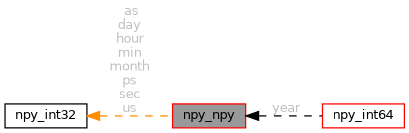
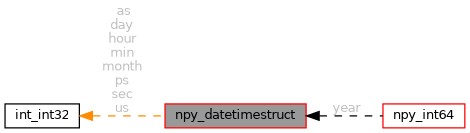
node "npy_int32": label "npy_int32" -> "int_int32"
node "npy_npy": label "npy_npy" -> "npy_datetimestruct"
